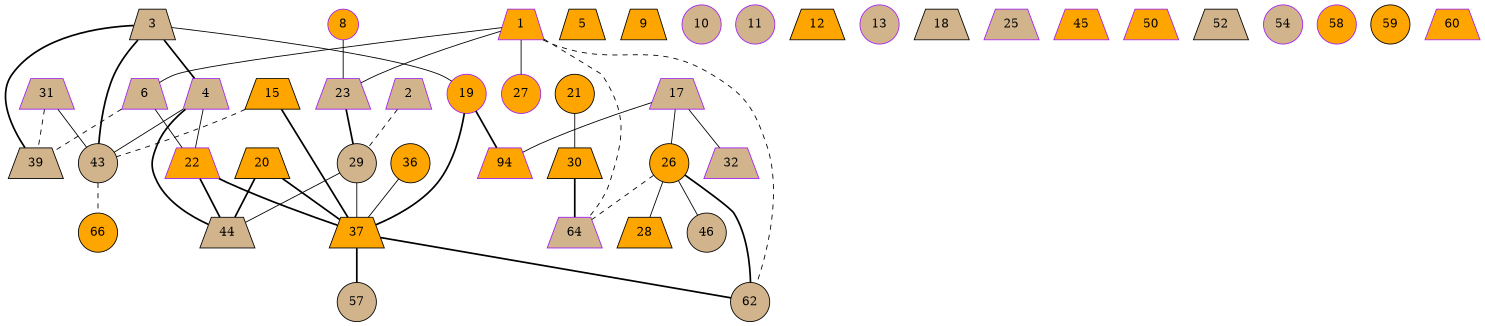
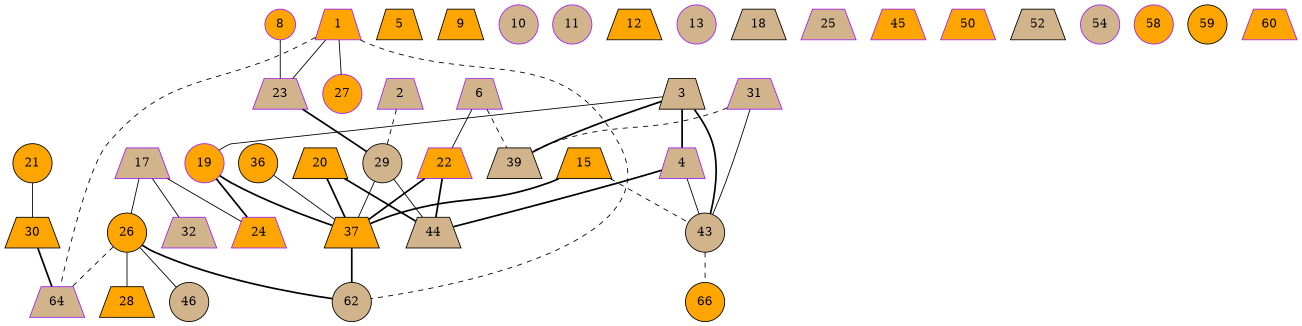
edge "1" -- "6": removed
edge "4" -- "22": removed
node "94": label "94" -> "24"
node "57": removed
